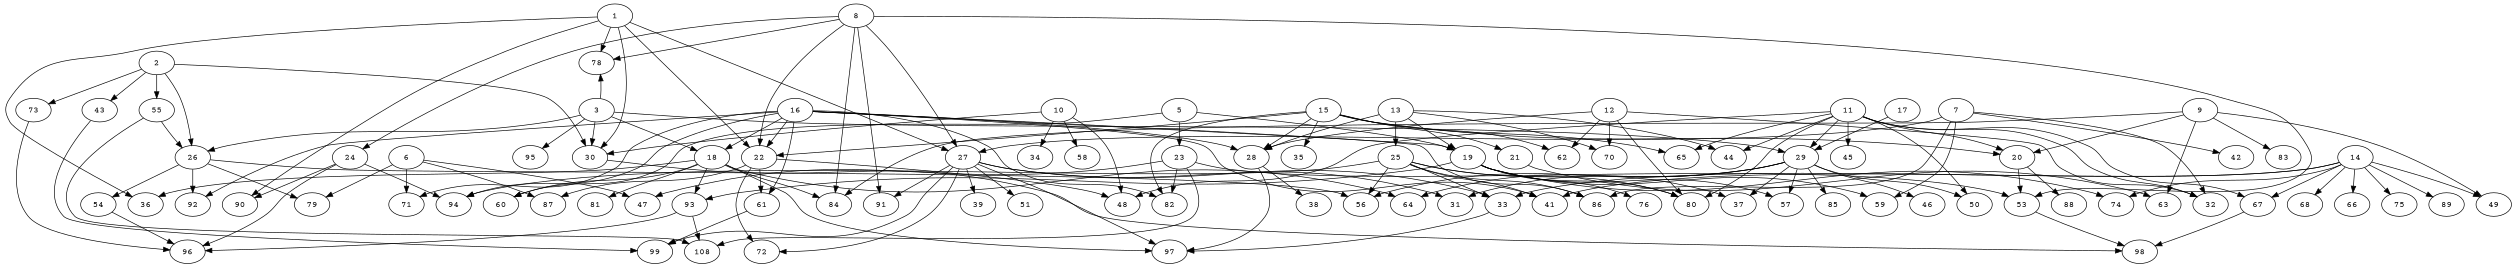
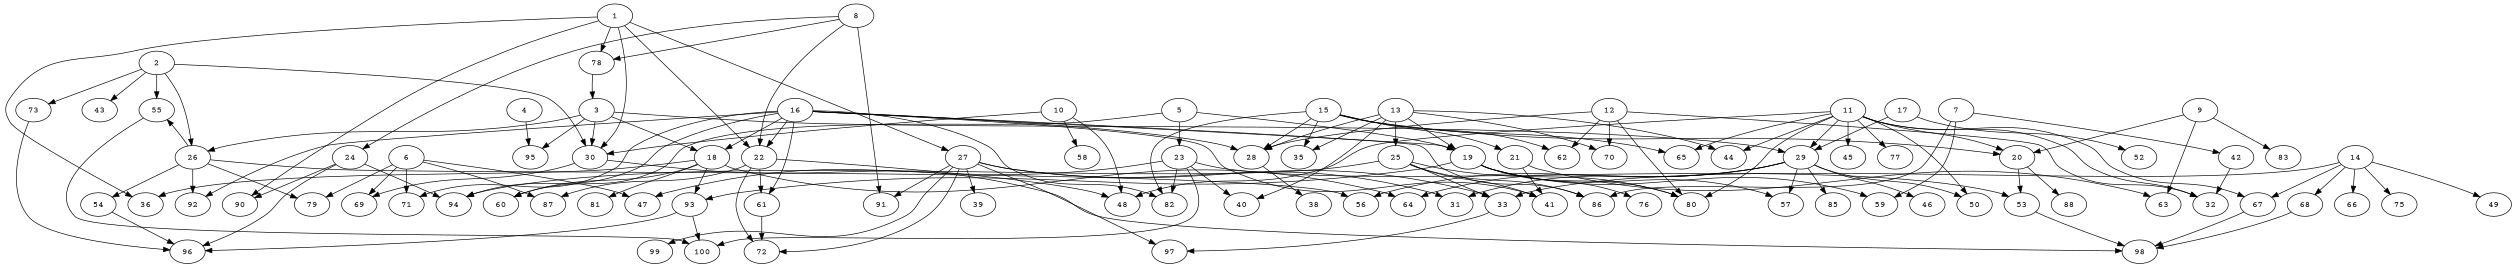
edge "8" -> "53": removed
edge "8" -> "27": removed
edge "3" -> "78": reversed
node "4": added
edge "7" -> "32": now "42" -> "32"
edge "55" -> "26": reversed
edge "13" -> "35": added
edge "9" -> "49": removed
edge "7" -> "27": removed
edge "15" -> "22": removed
node "34": removed
node "77": added
node "52": added
edge "14" -> "41": now "21" -> "41"
edge "25" -> "56": removed
node "69": added
node "84": removed
node "51": removed
node "40": added
node "37": removed
node "74": removed
node "89": removed
edge "28" -> "97": removed
edge "61" -> "99": now "61" -> "72"
edge "68" -> "98": added
edge "43" -> "99": removed
edge "18" -> "97": removed
node "108": label "108" -> "100"
